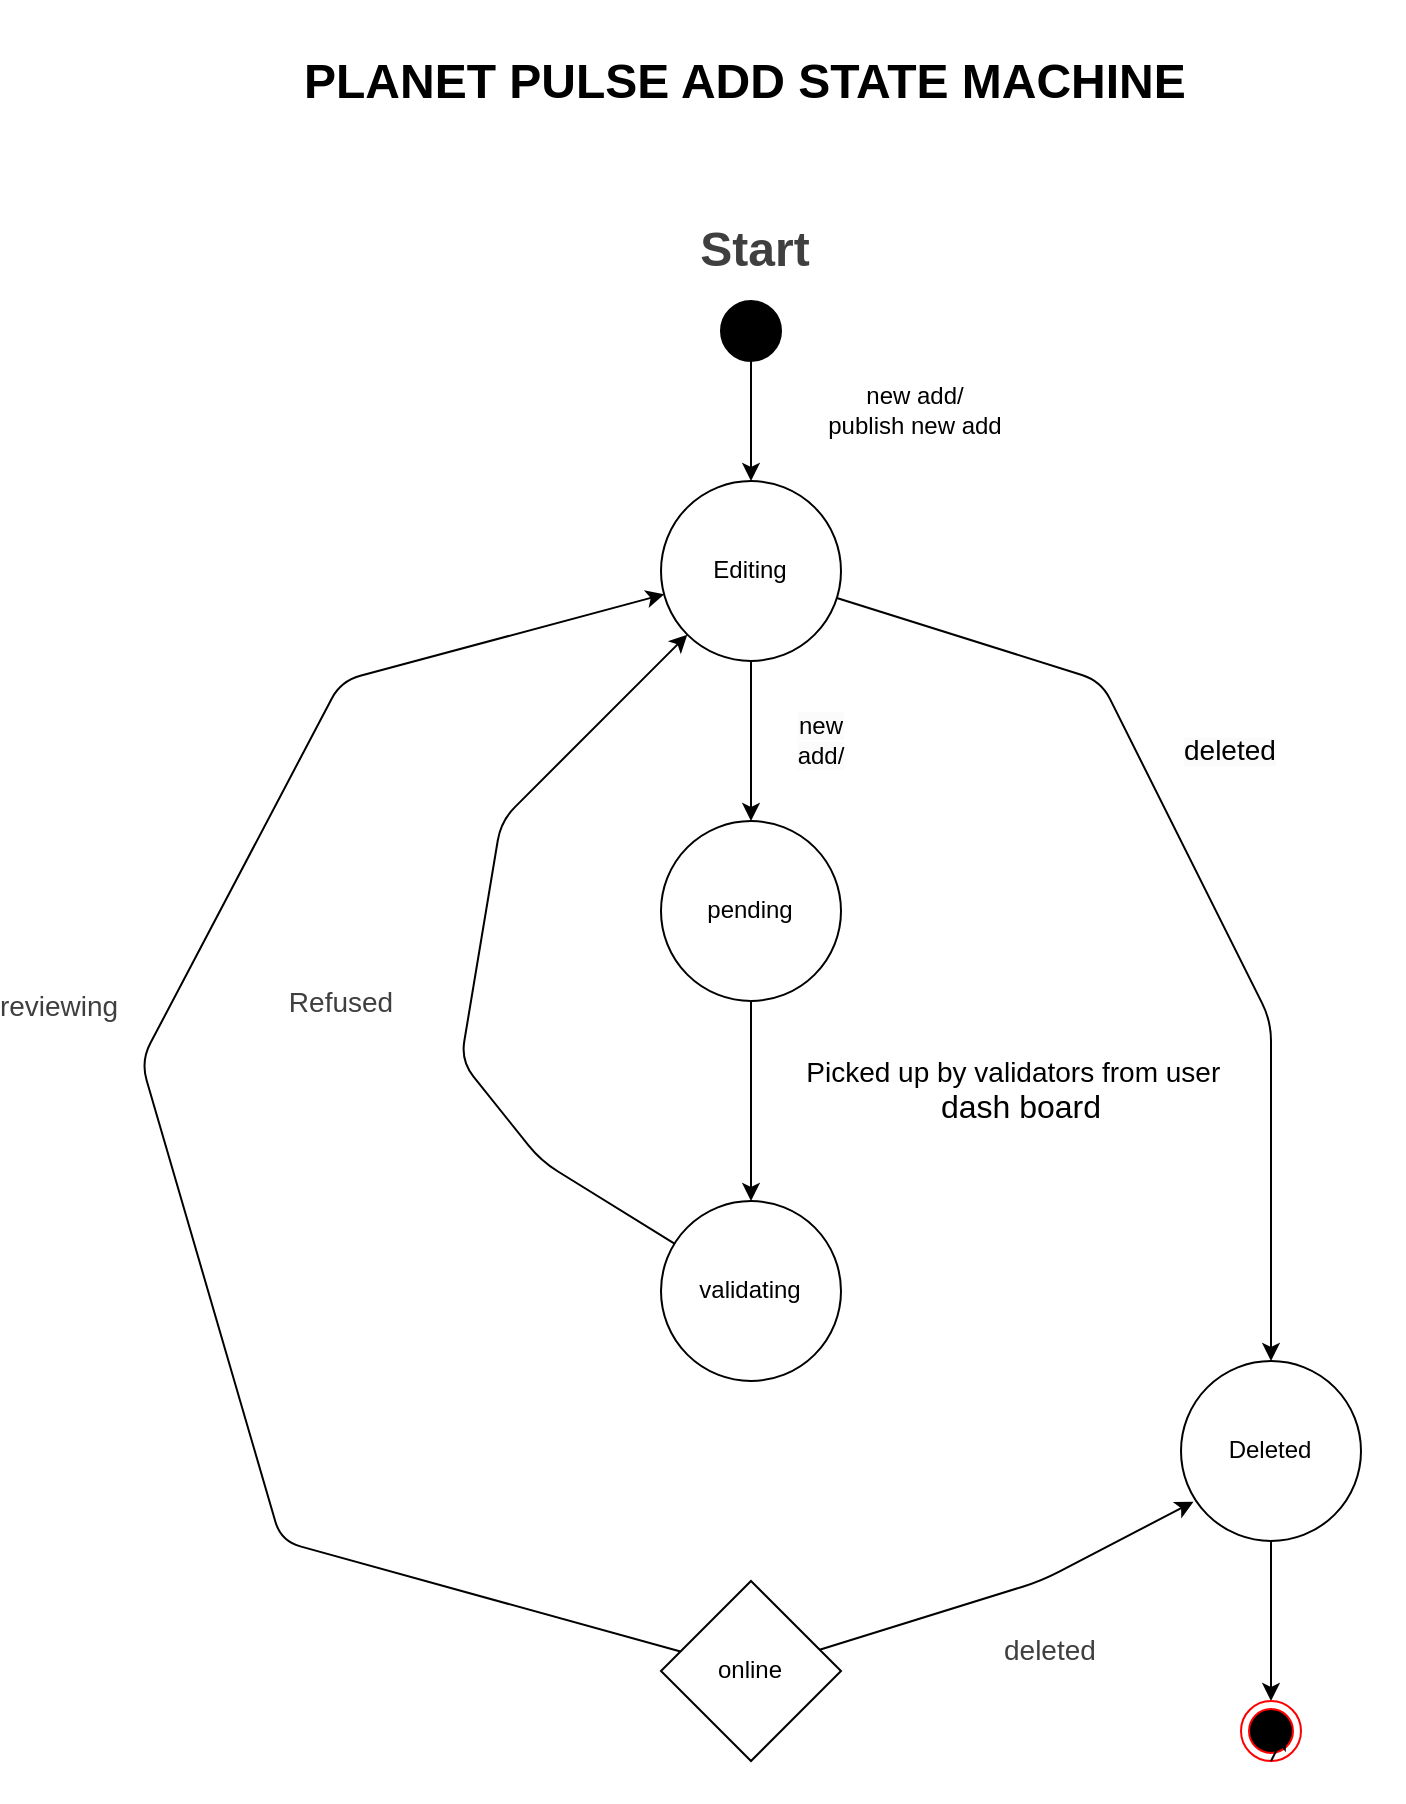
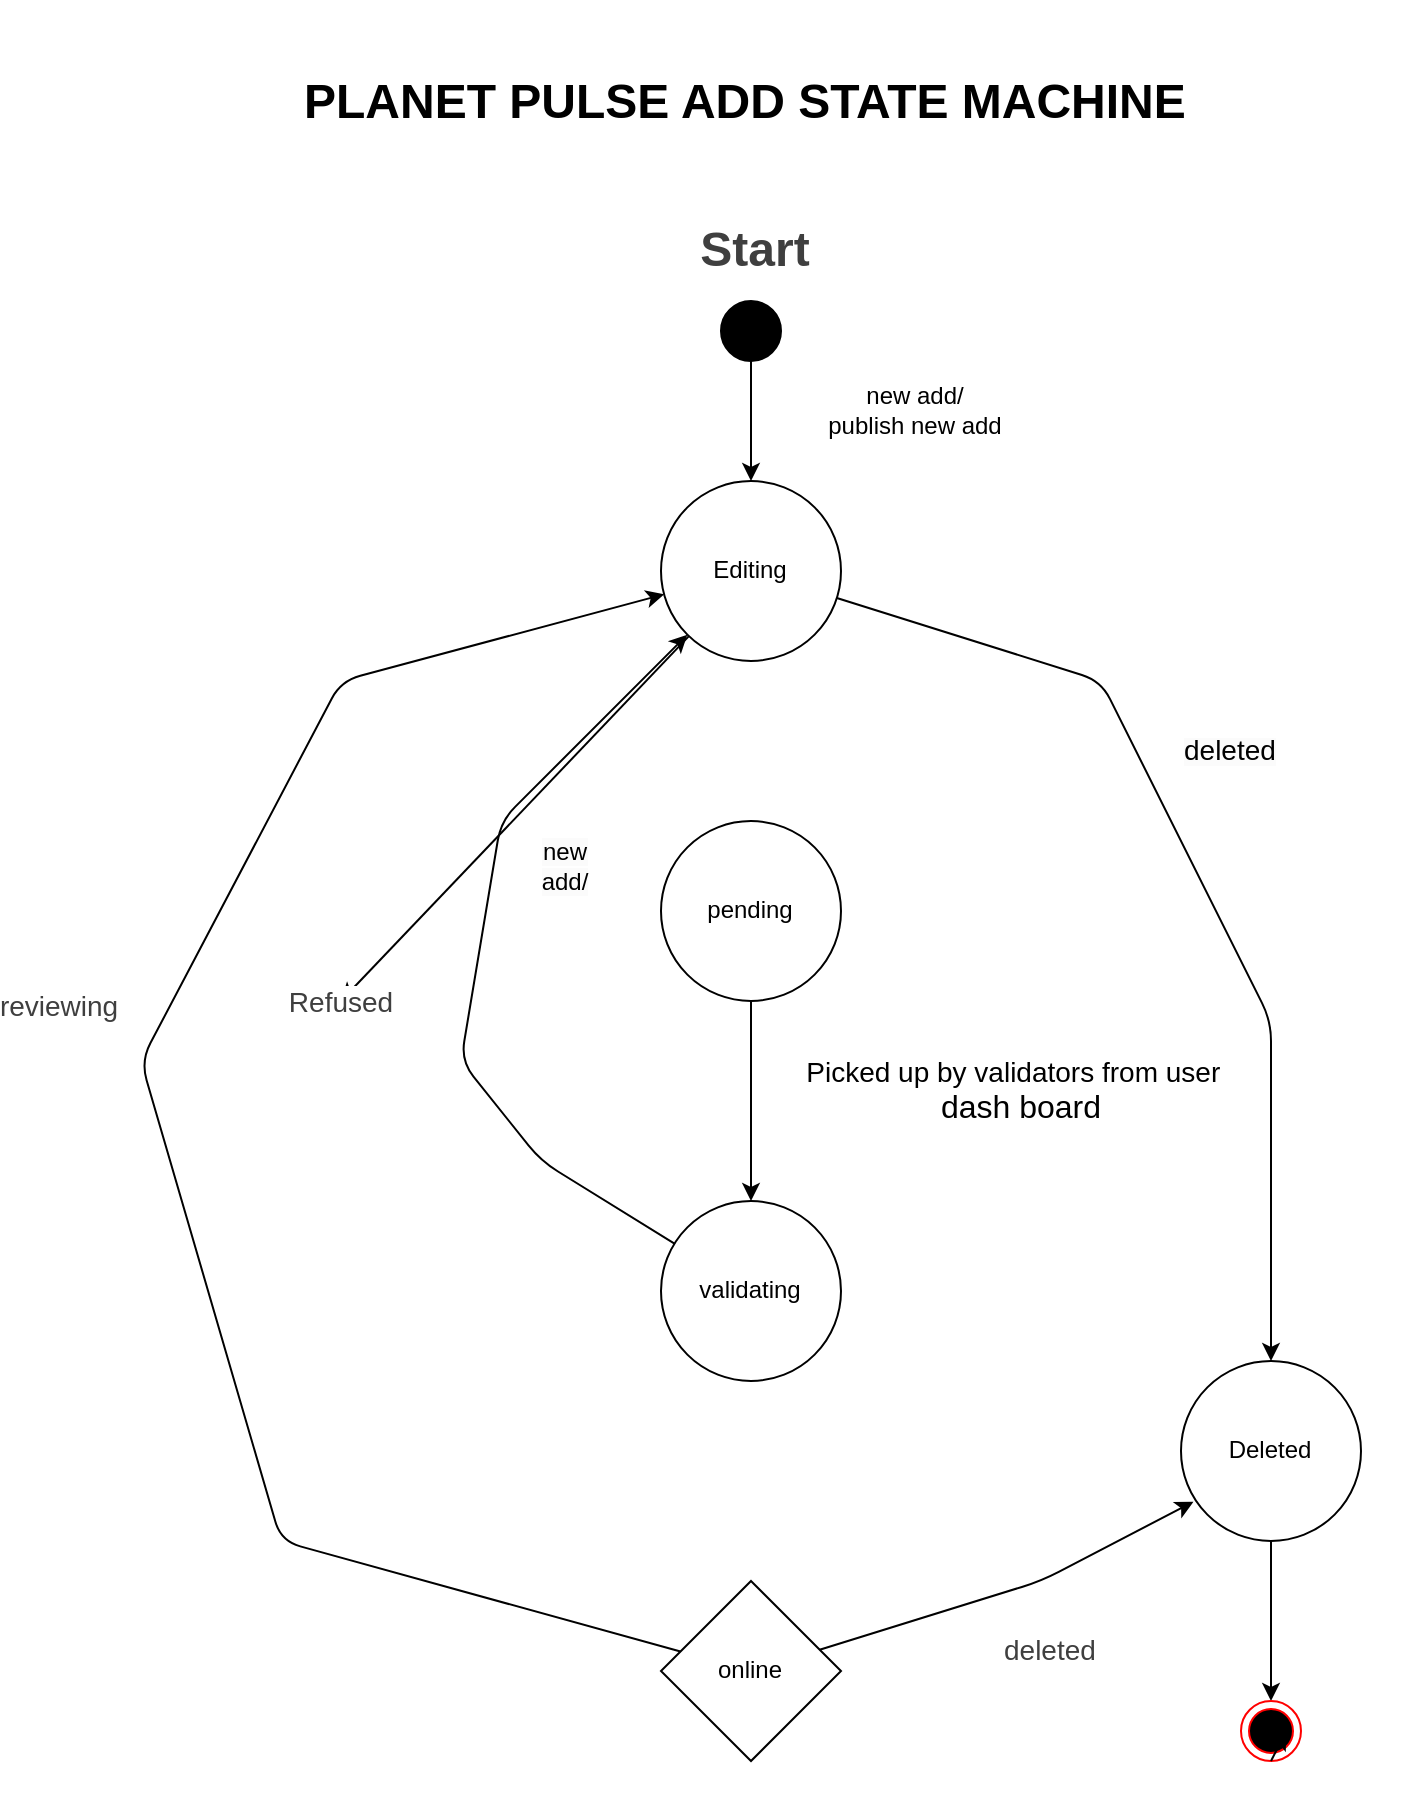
node "PLANET PULSE ADD STATE MACHINE": moved (781, 91) -> (781, 111)
edge "Editing" -> "pending": now "Editing" -> "Refused"
